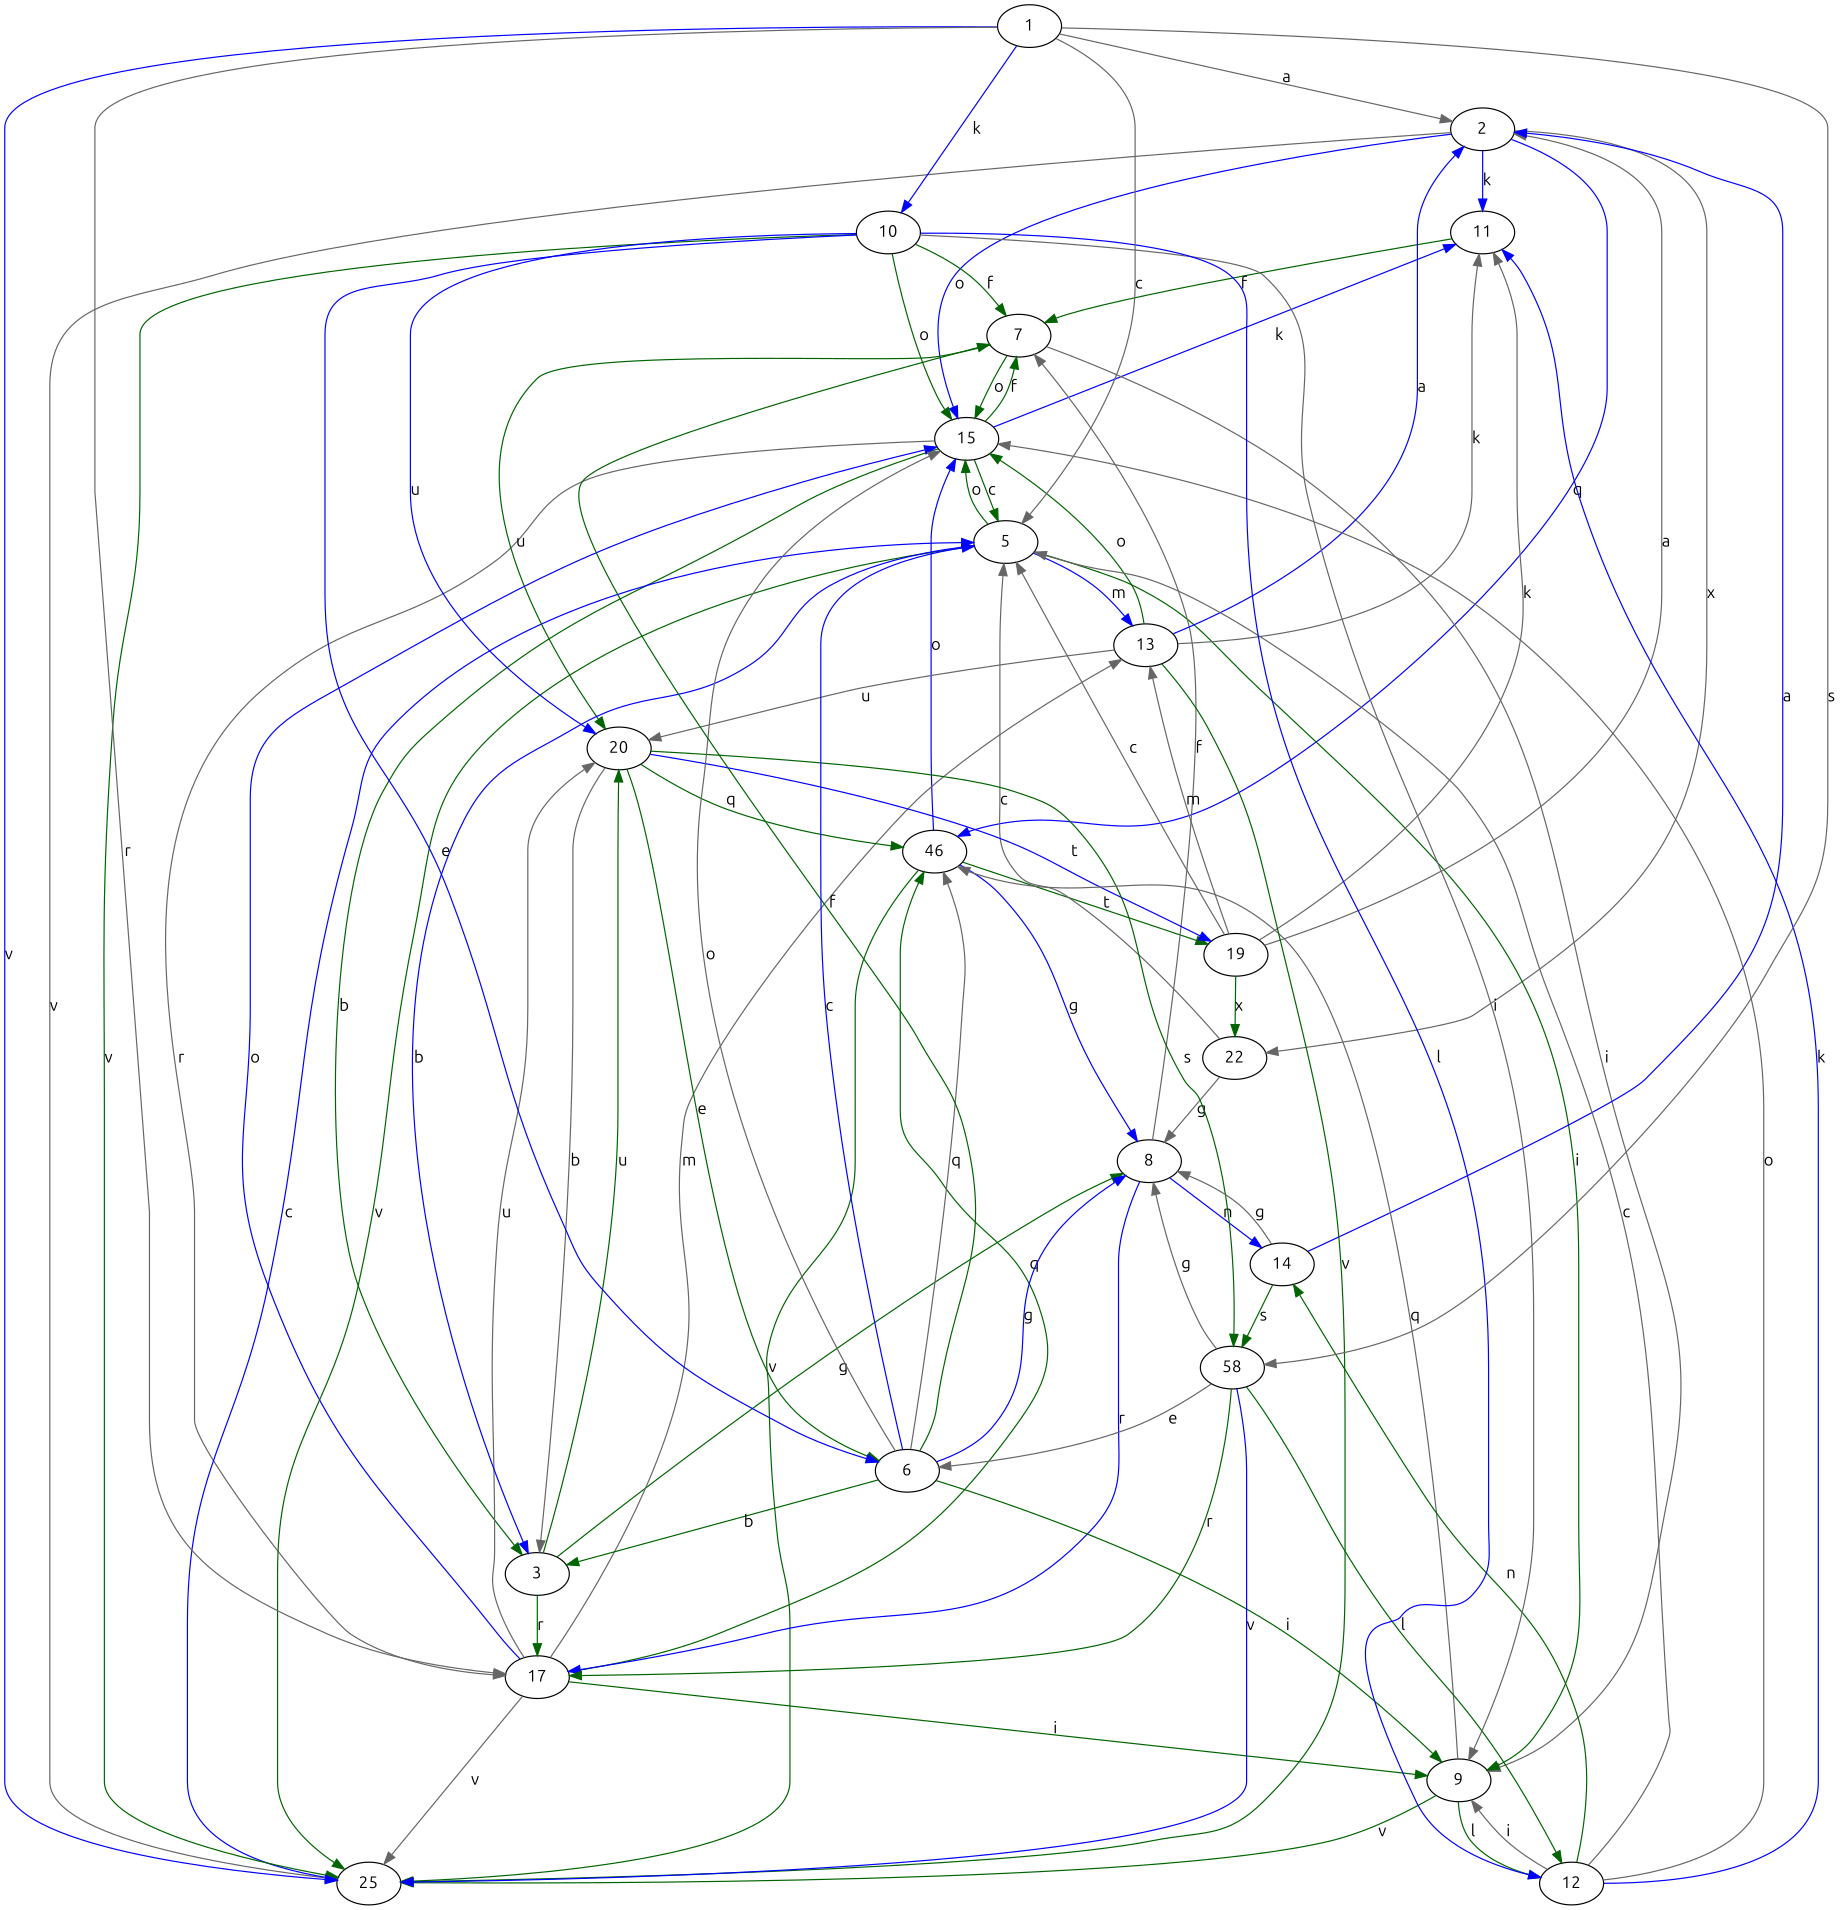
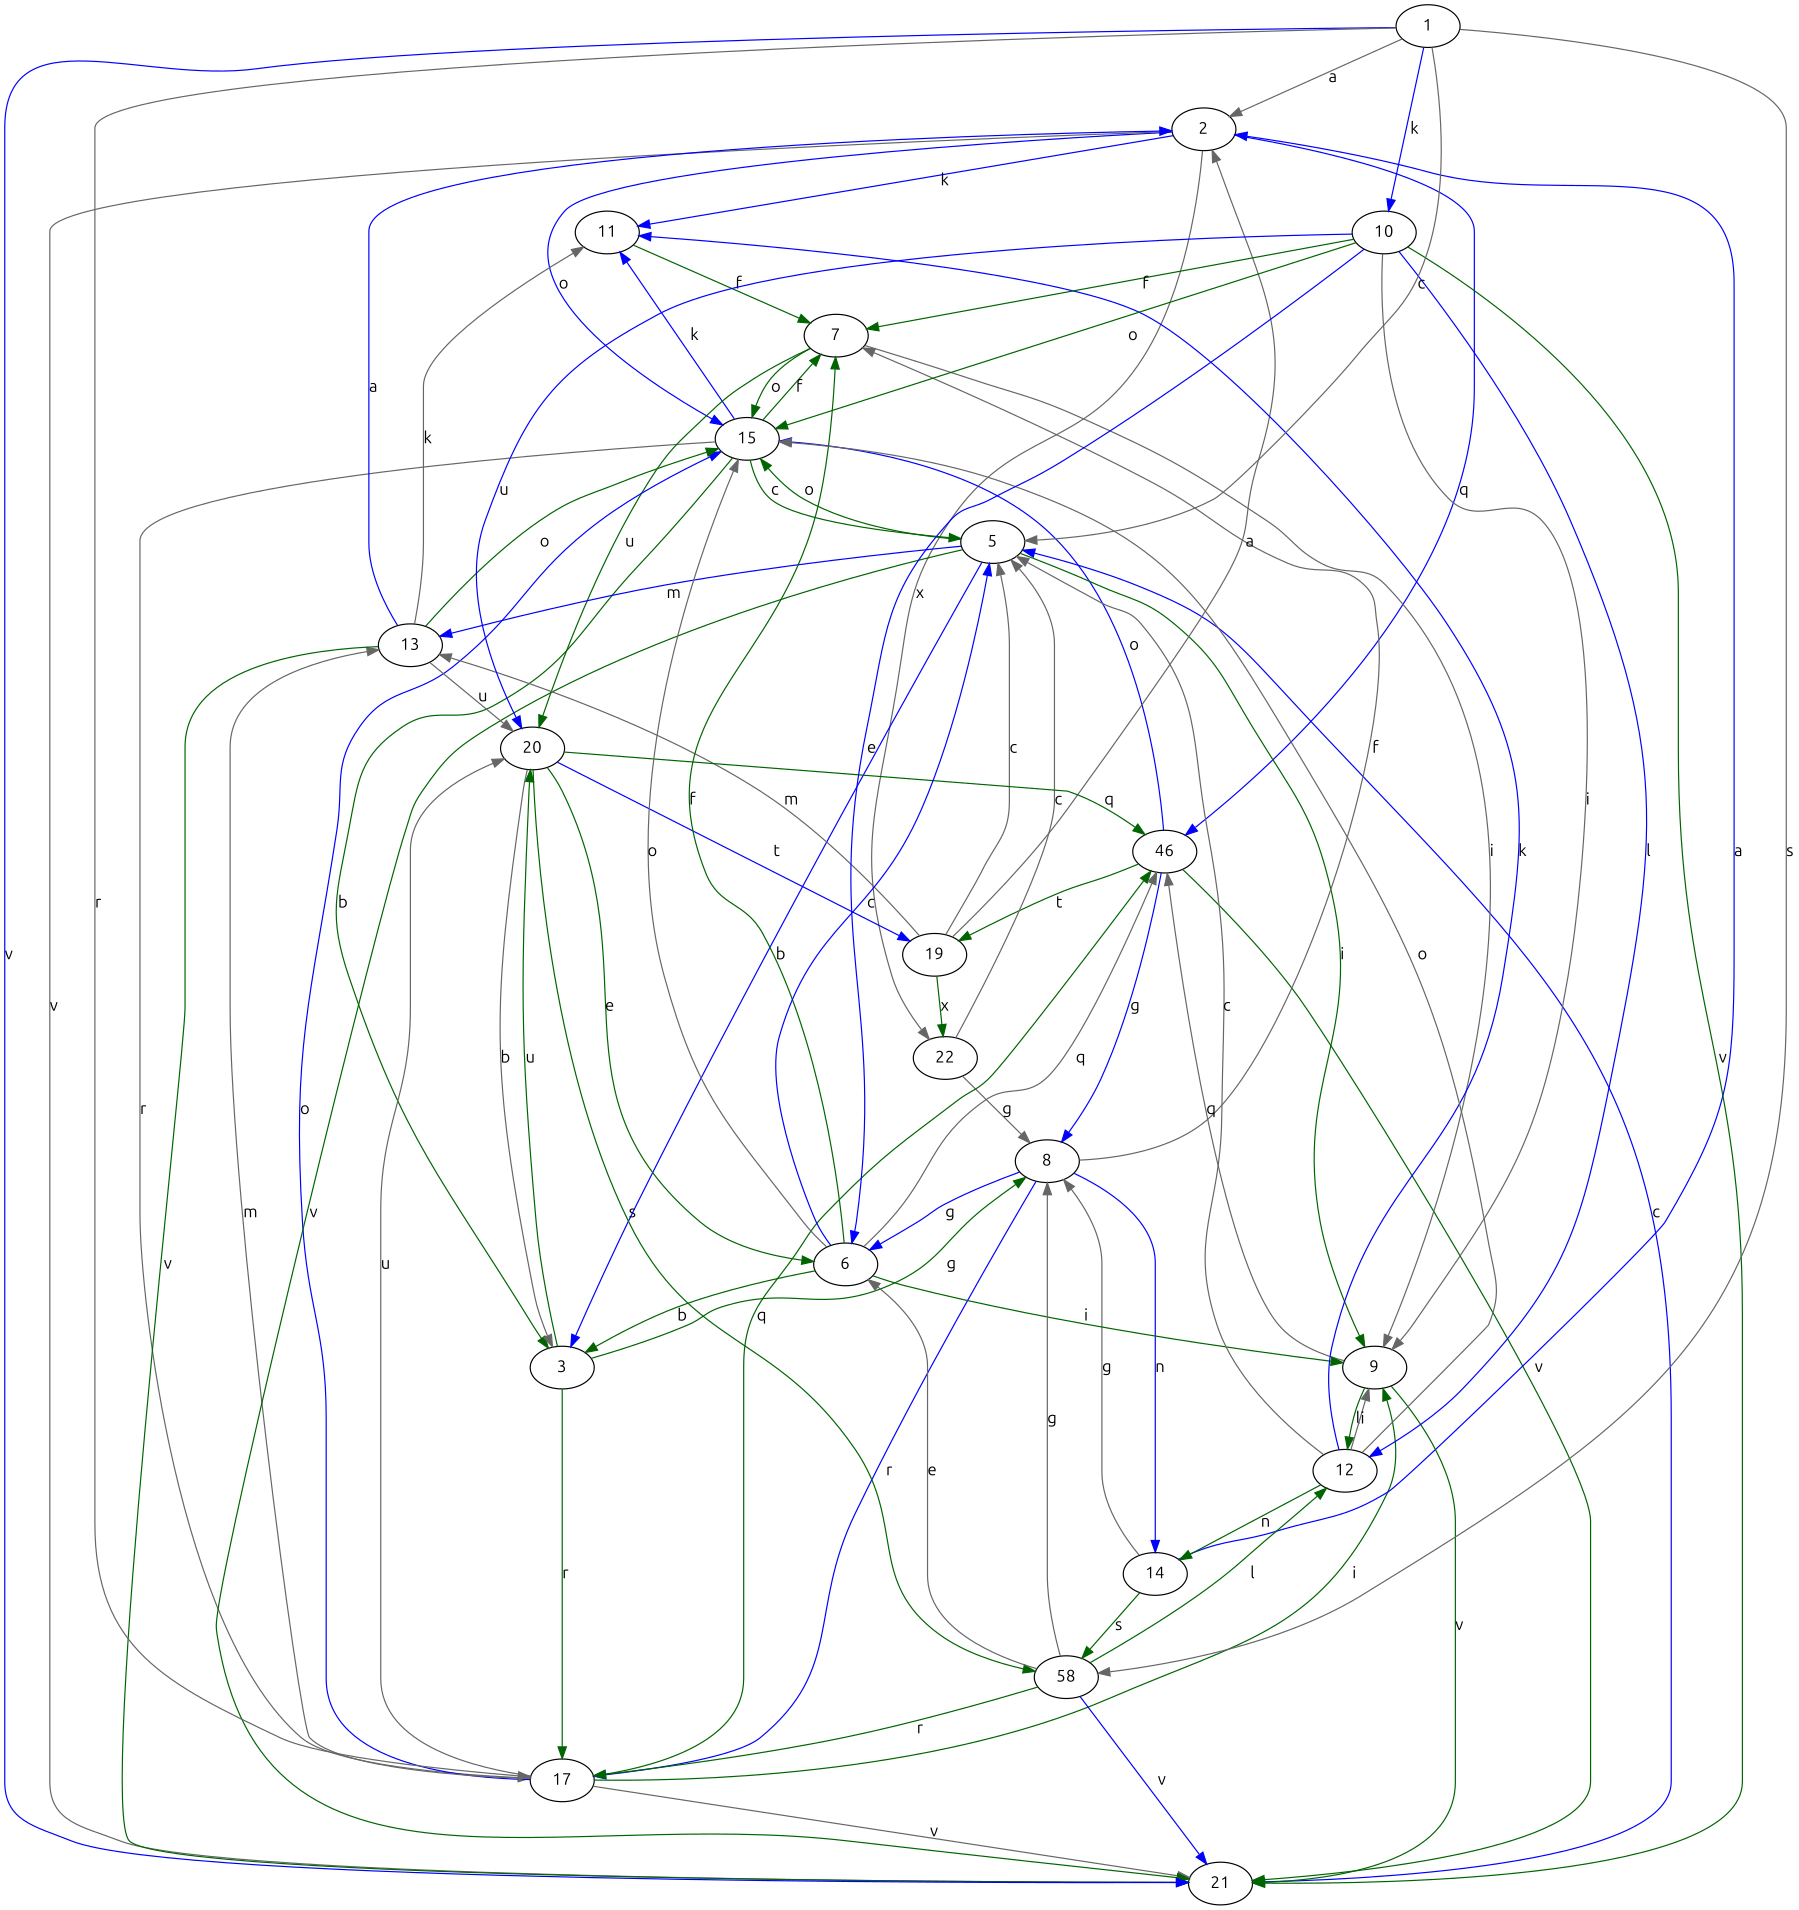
edge "19" -> "11": removed, label "k"
edge "6" -> "8": reversed
node "25": label "25" -> "21"
